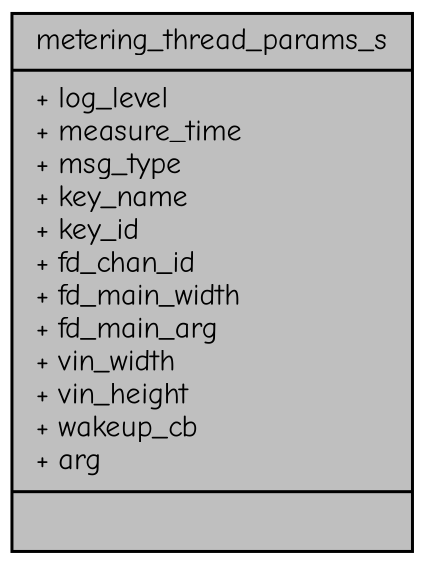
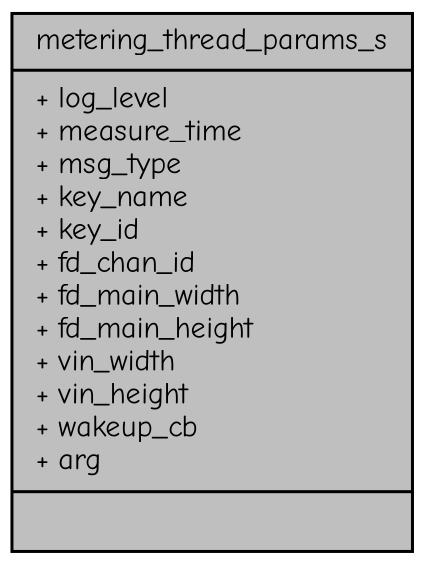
node "metering_thread_params_s": text "+ fd_main_arg" -> "+ fd_main_height"
